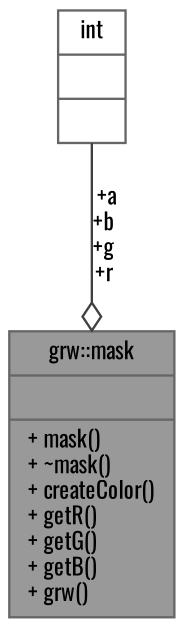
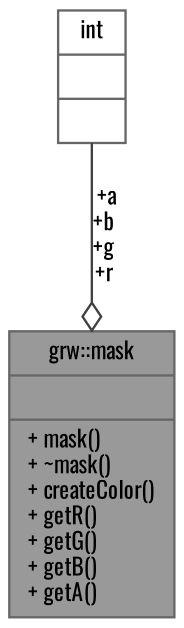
node "grw::mask": text "+ grw()" -> "+ getA()"
